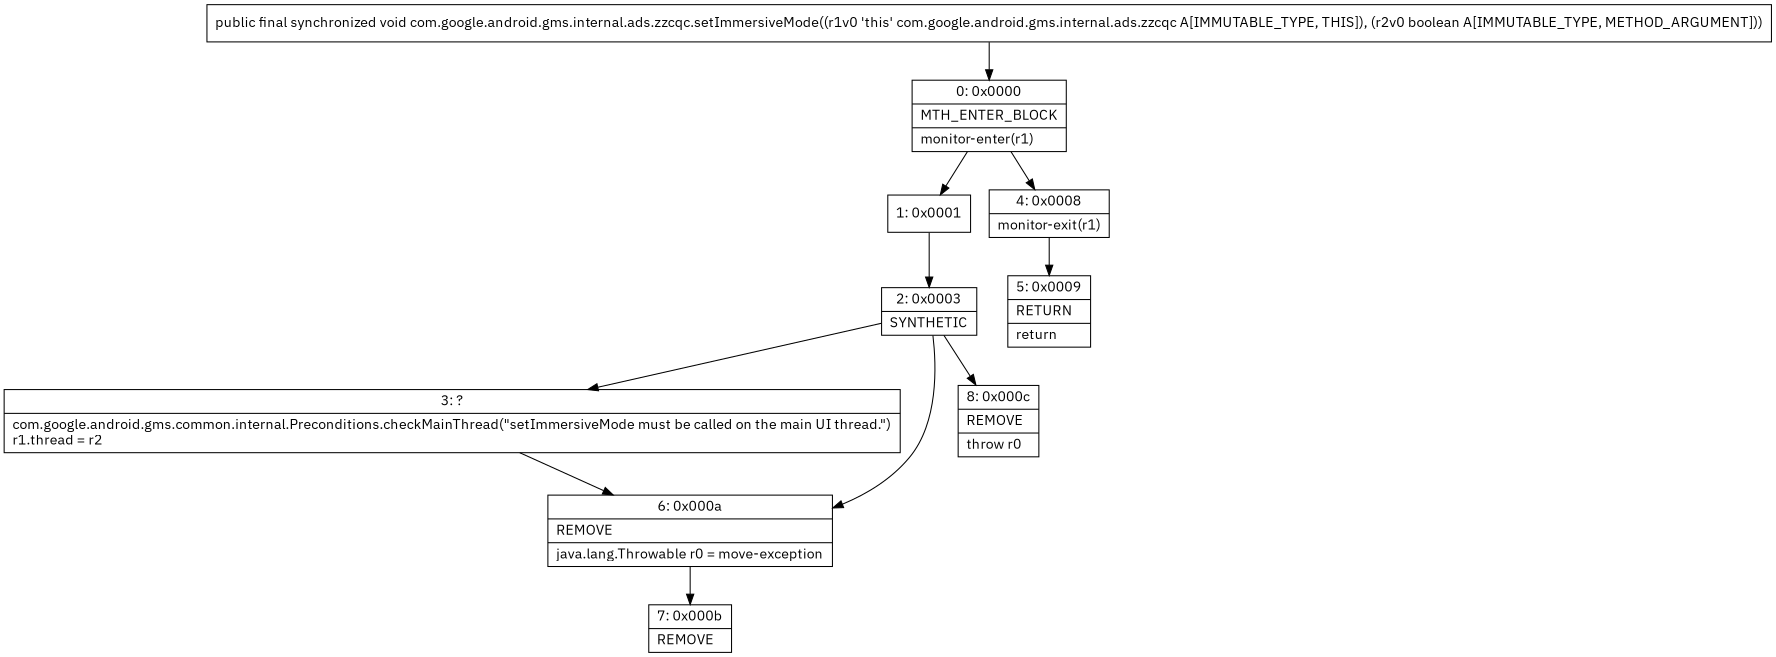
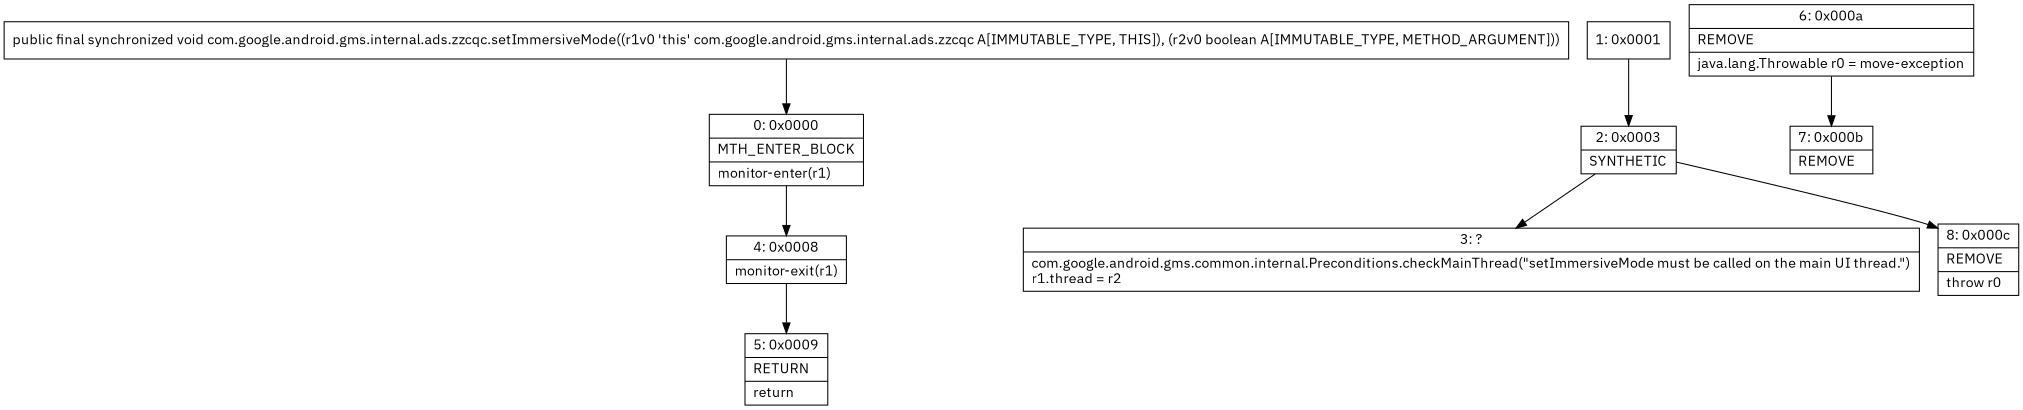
edge "0: 0x0000" -> "1: 0x0001": removed
edge "2: 0x0003" -> "6: 0x000a": removed
edge "3: ?" -> "6: 0x000a": removed
